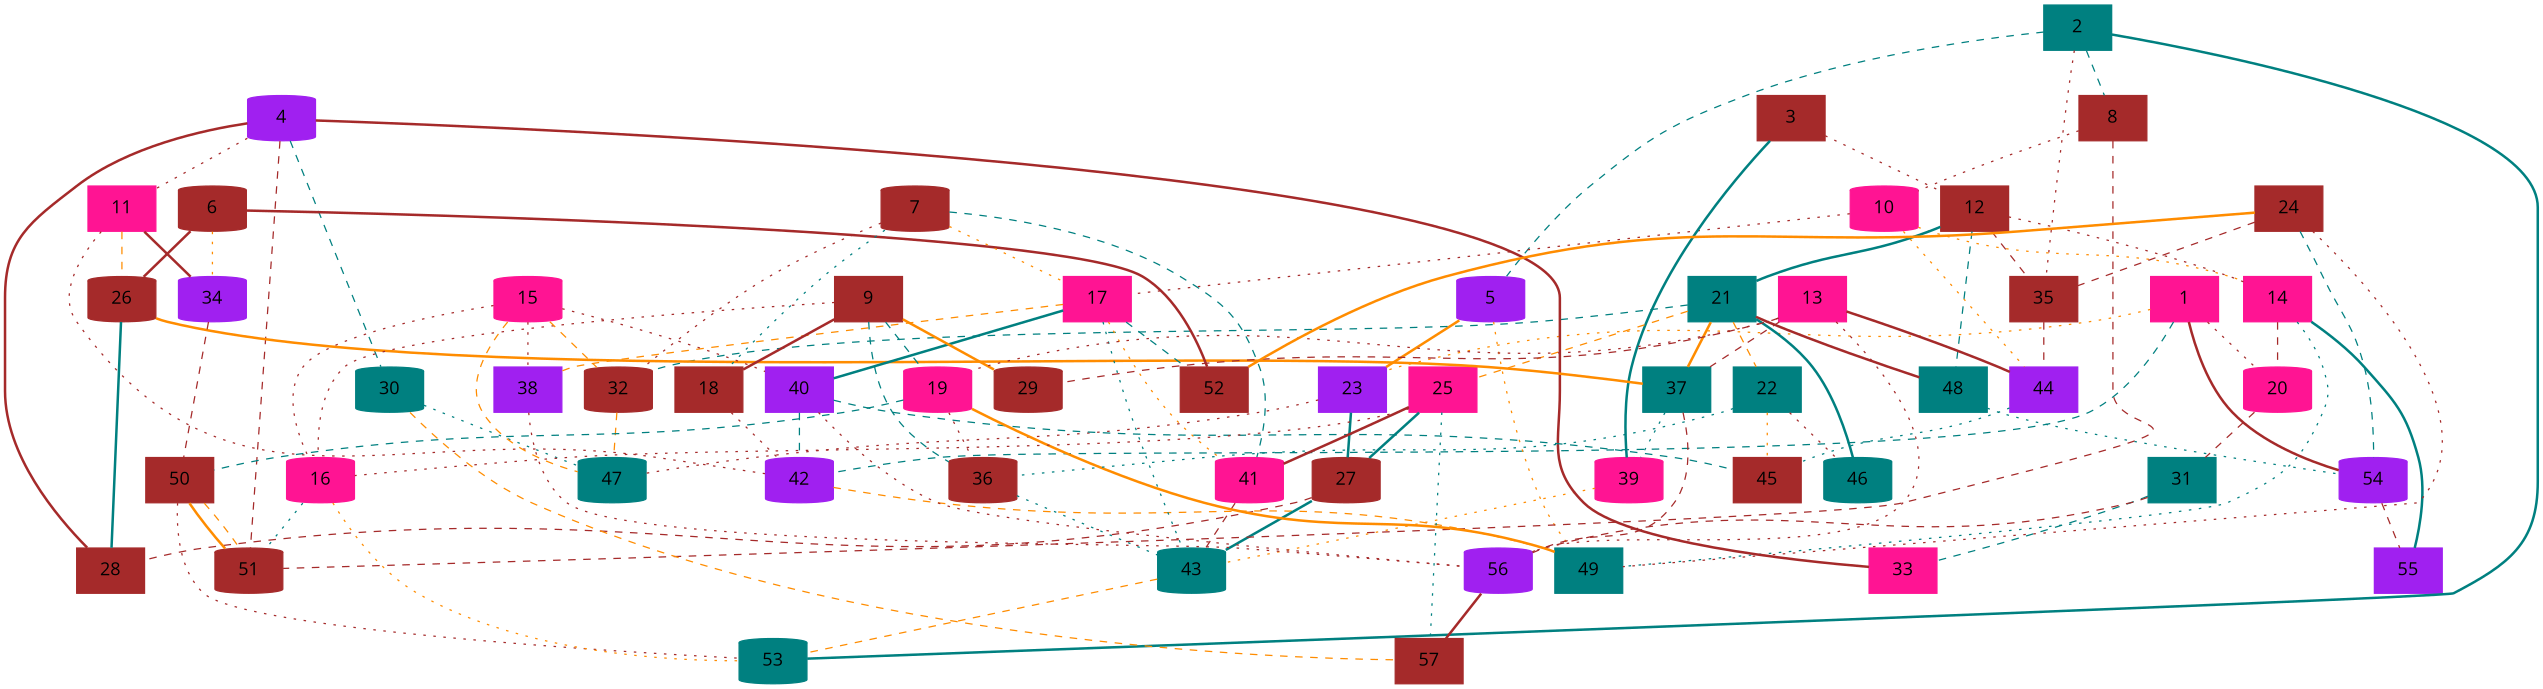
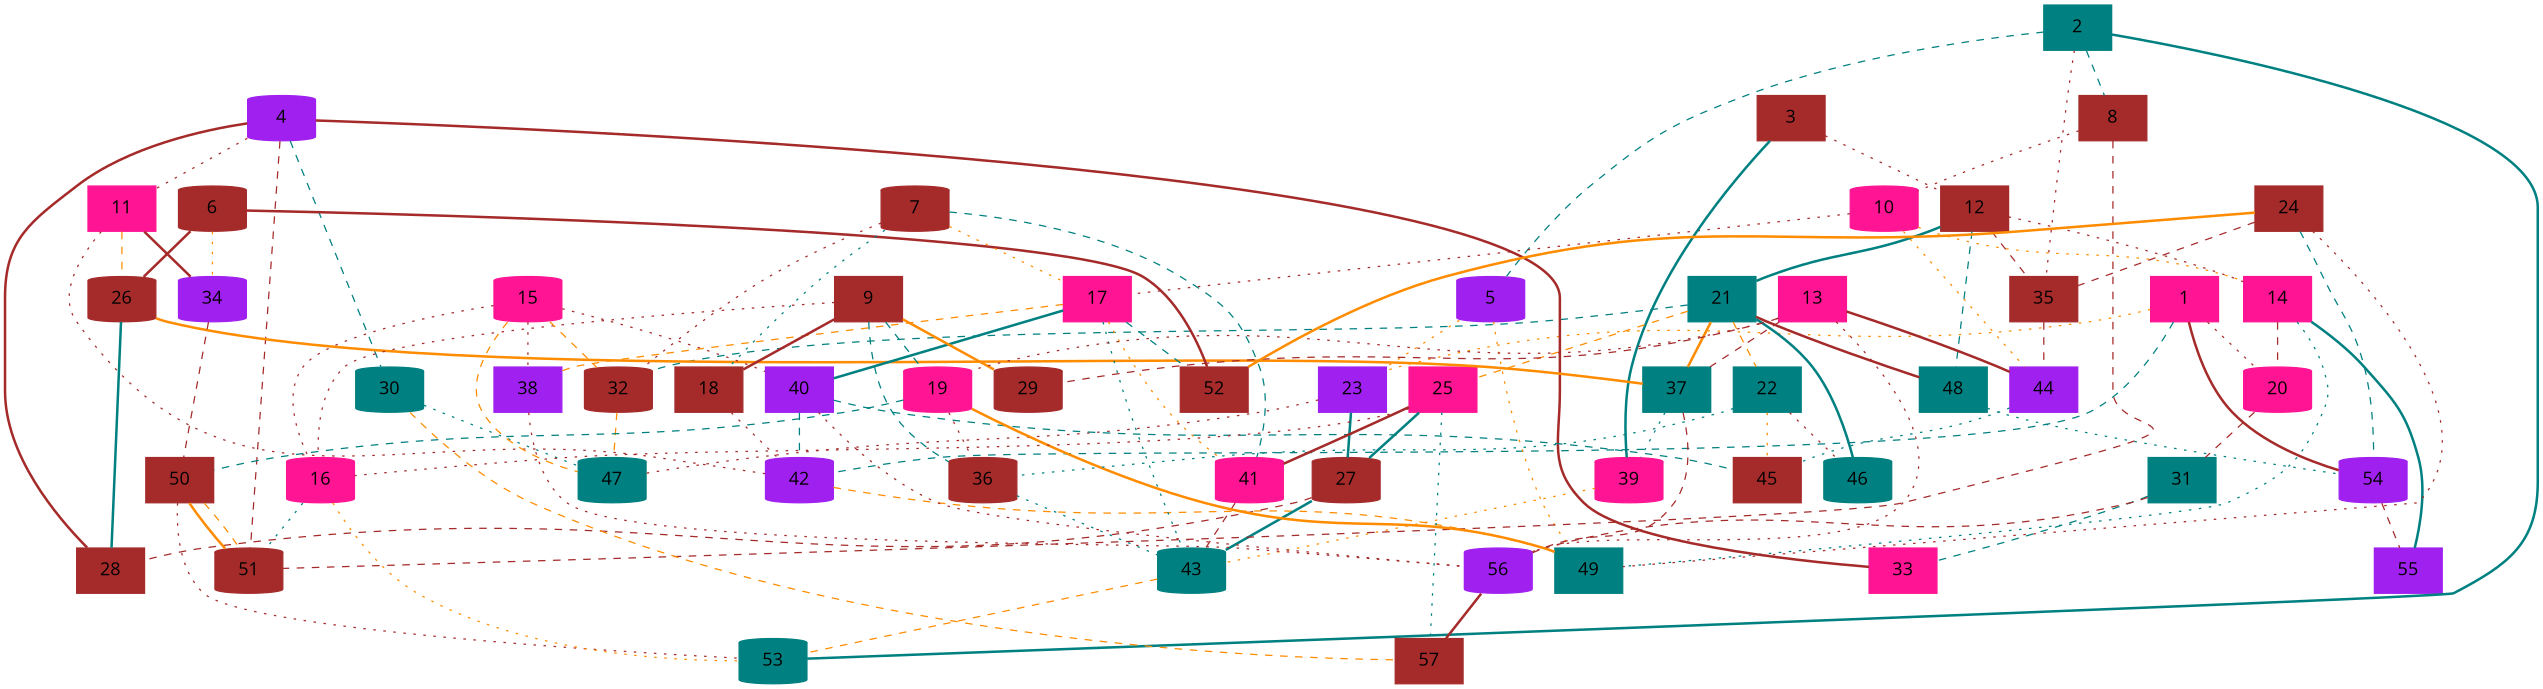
edge "5" -- "23": style bold -> dotted
